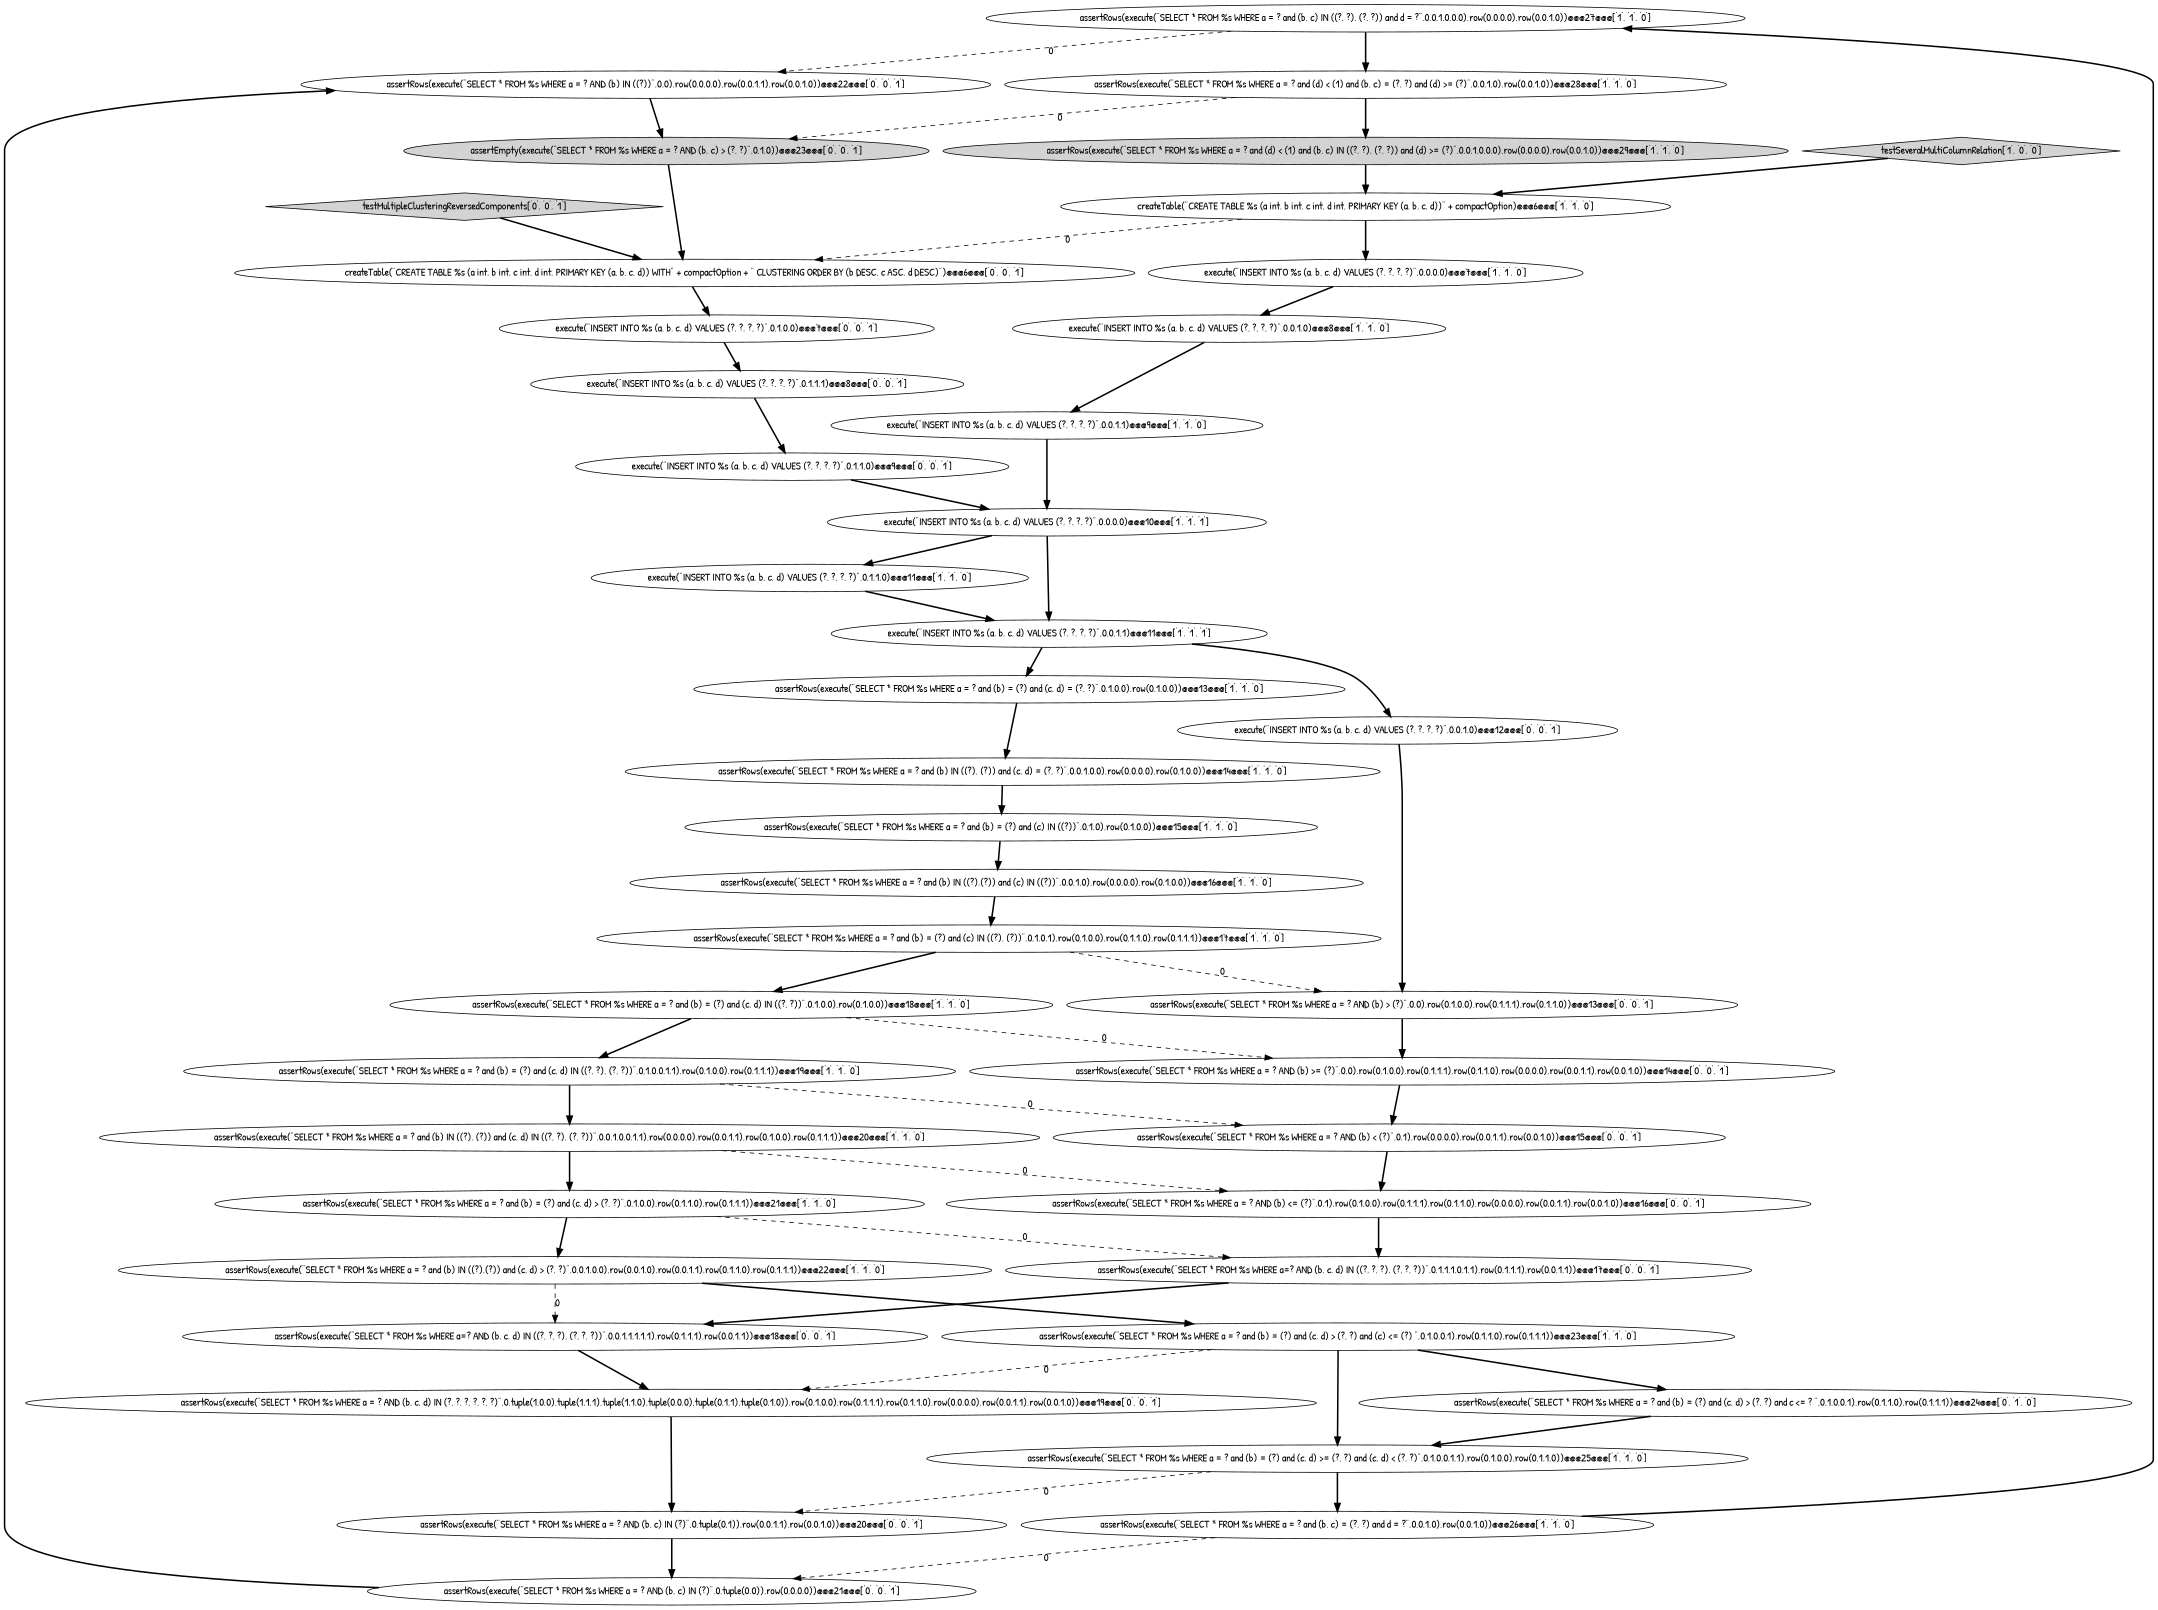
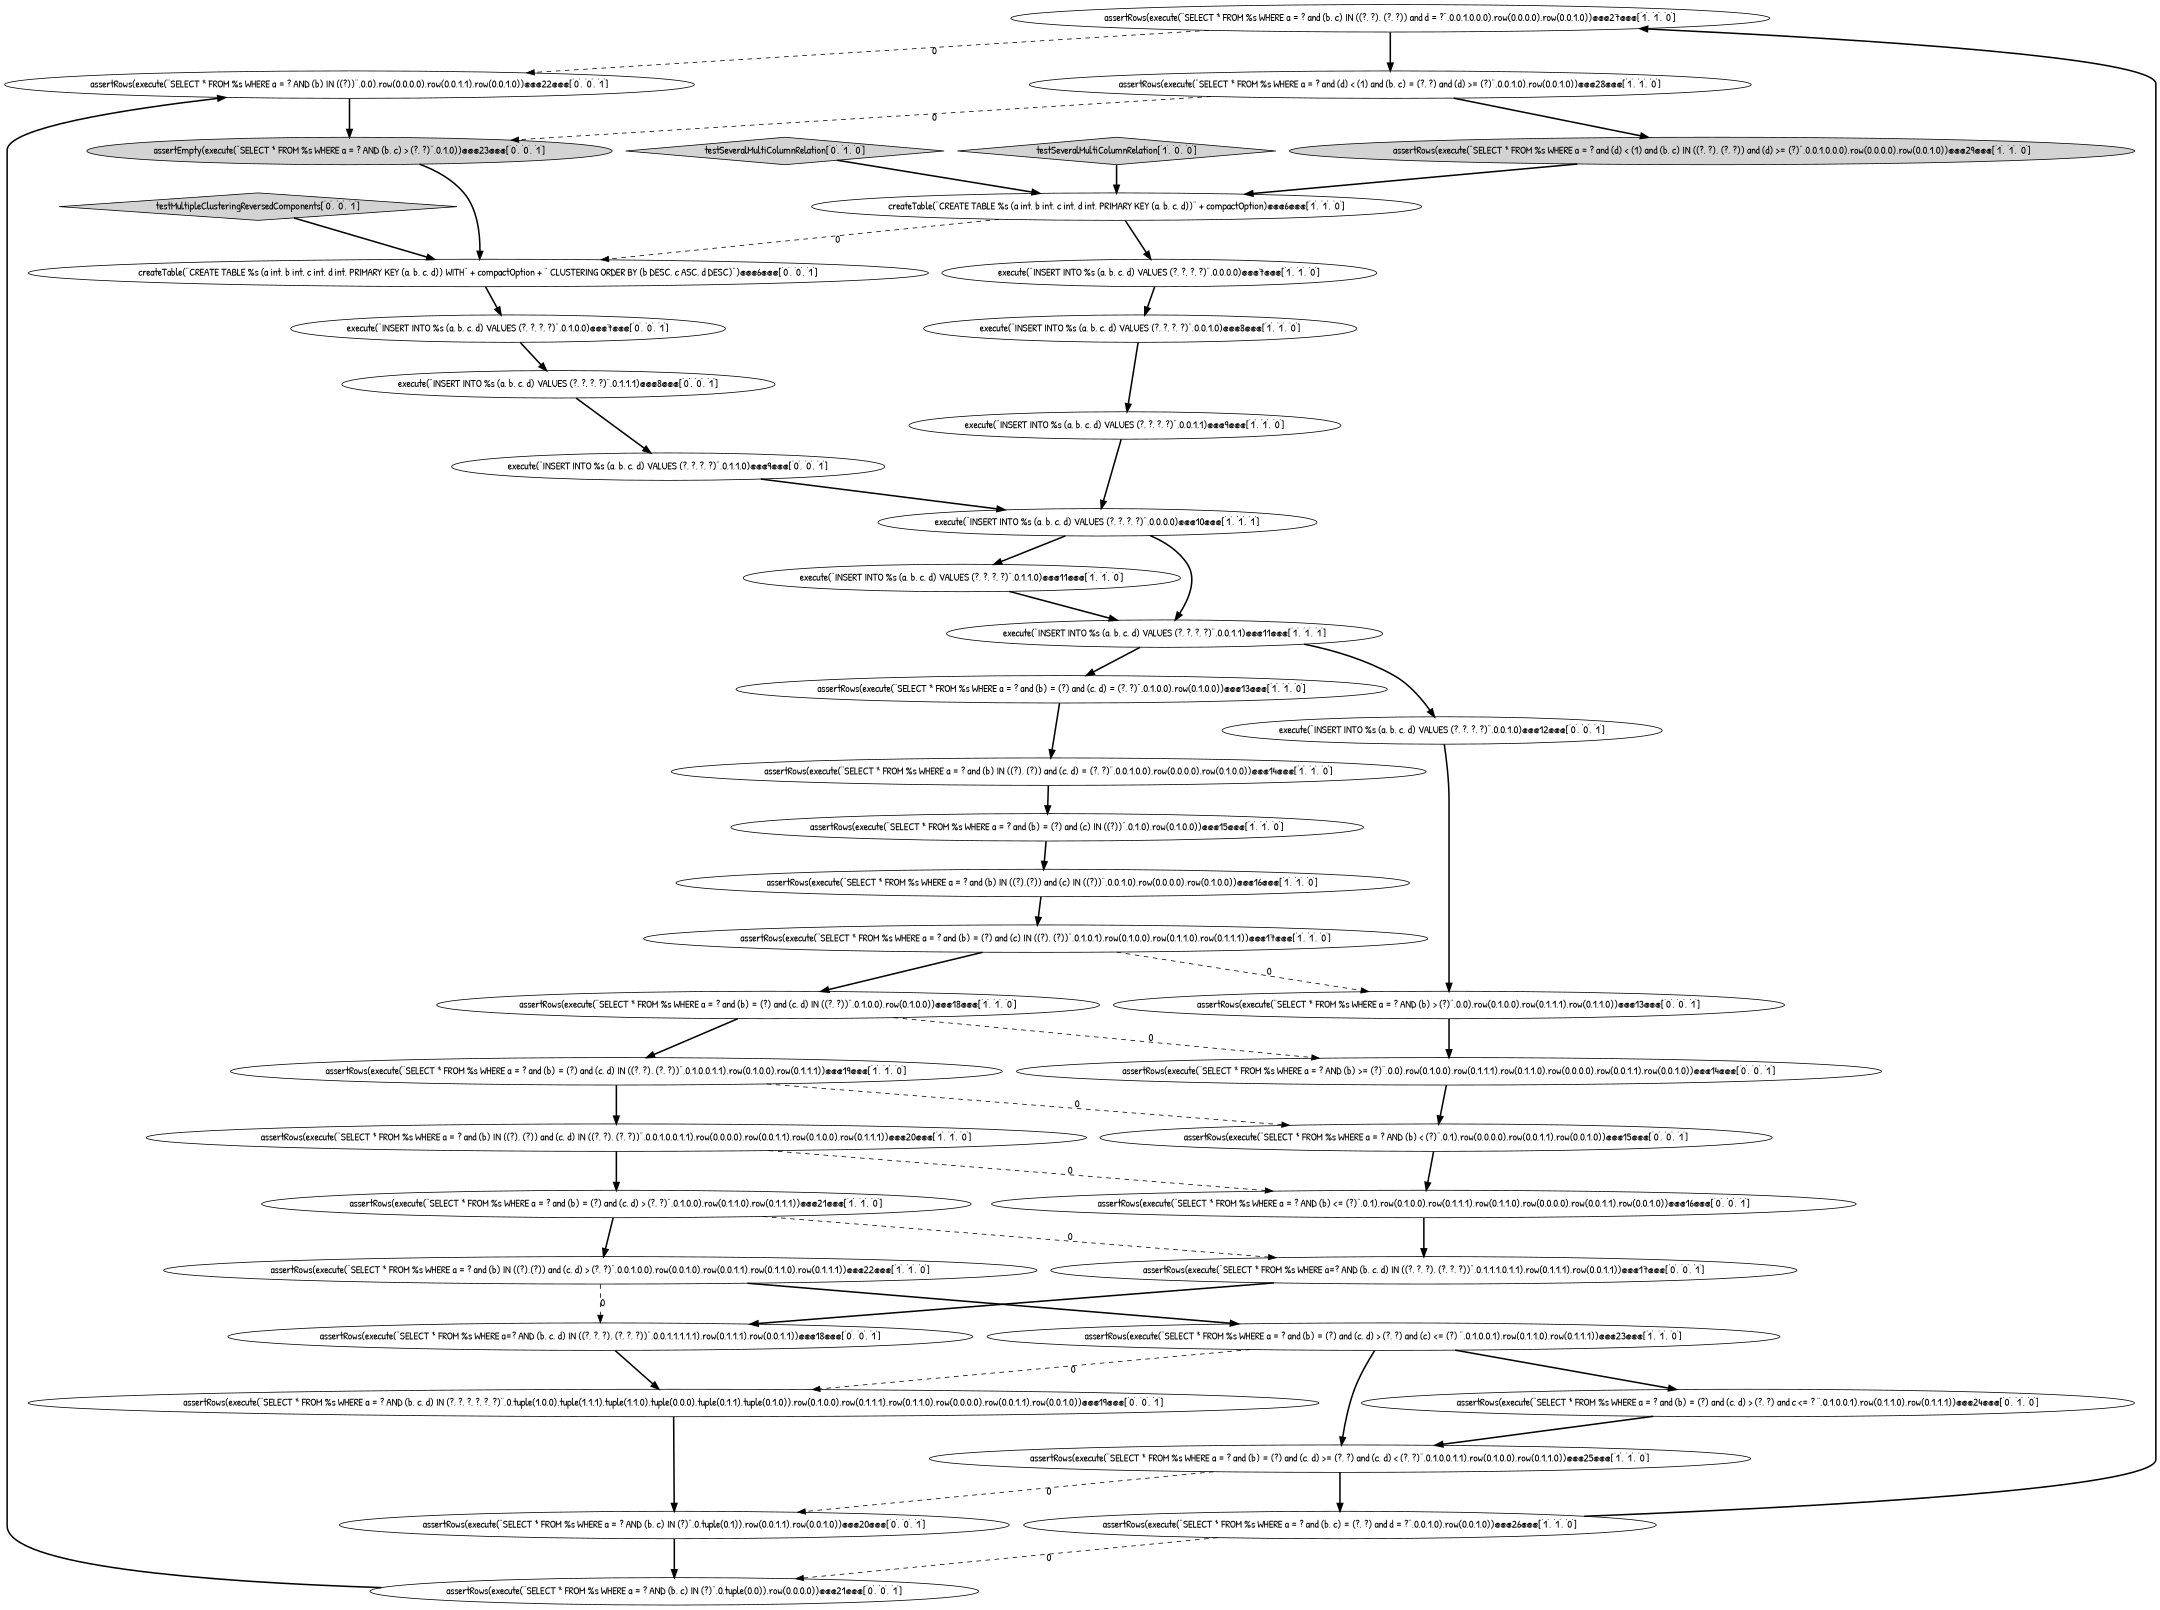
node "testSeveralMultiColumnRelation['0', '1', '0']": added
